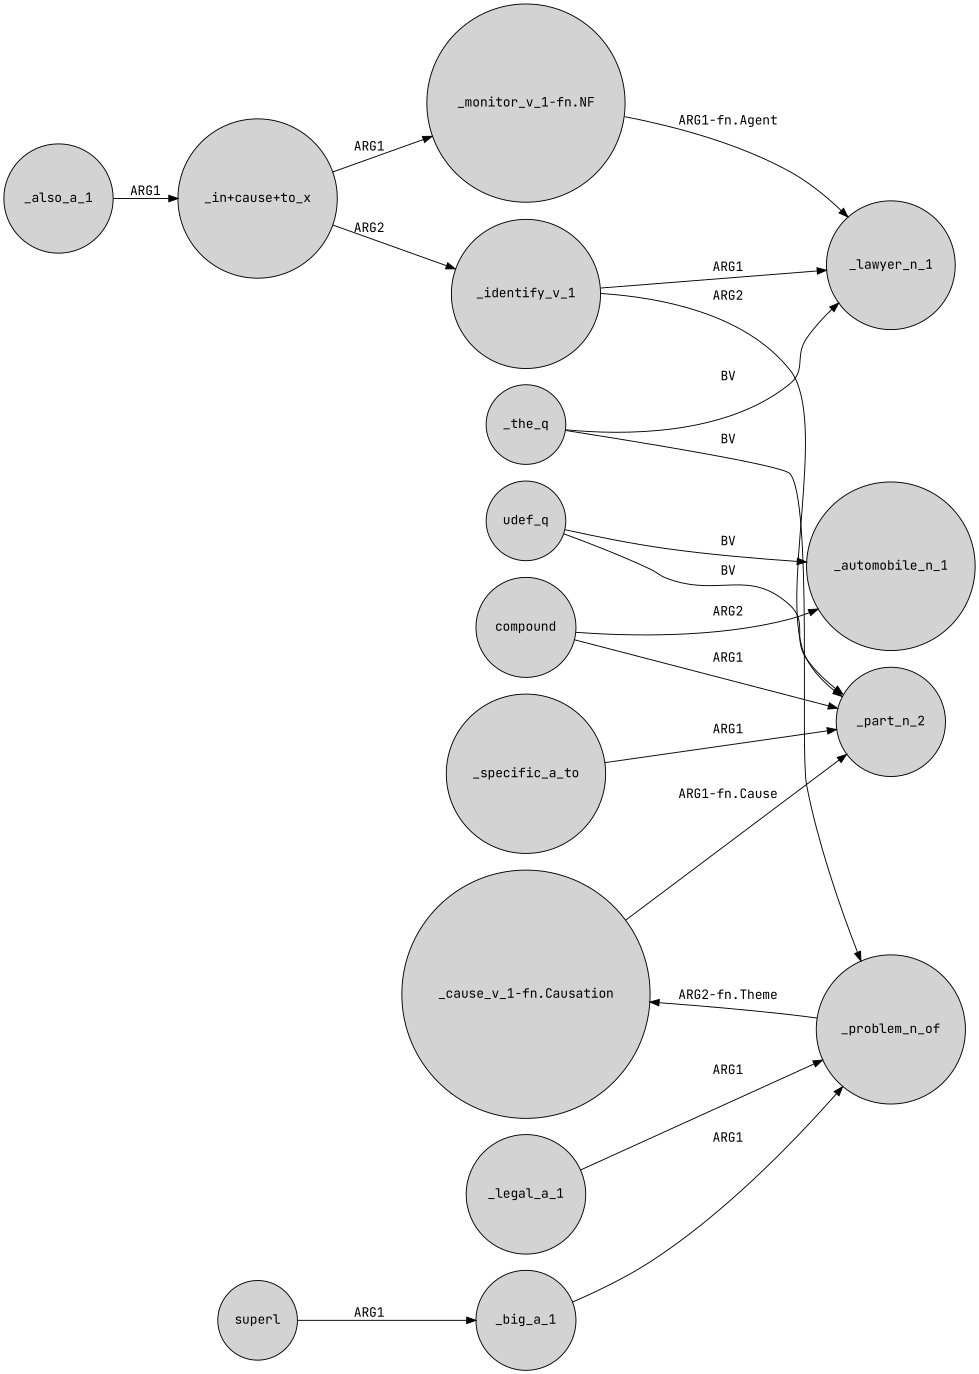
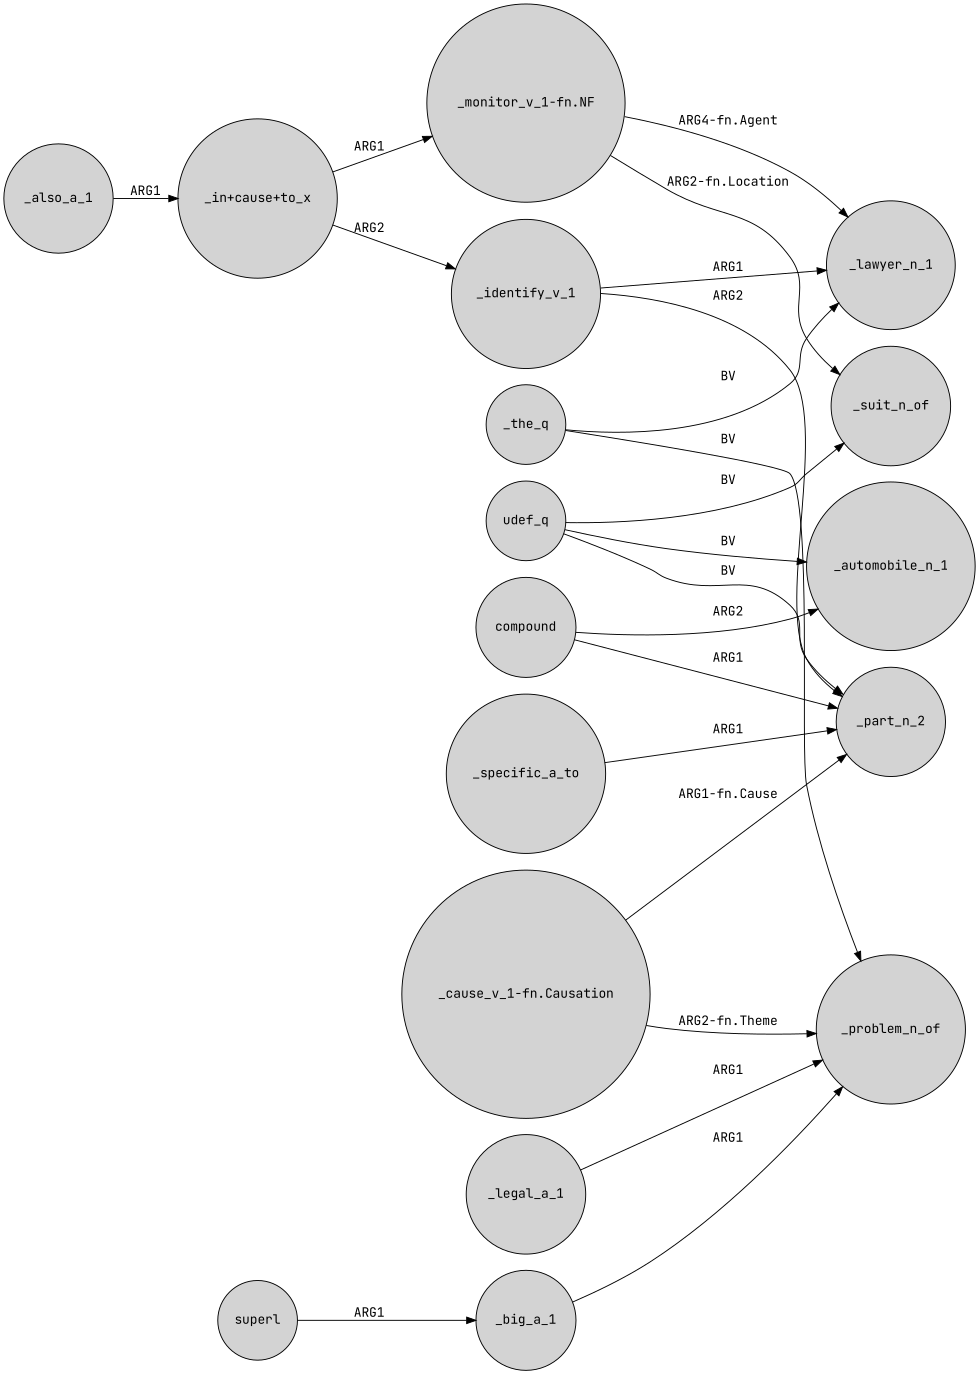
edge "_monitor_v_1-fn.NF" -> "_lawyer_n_1": label "ARG1-fn.Agent" -> "ARG4-fn.Agent"
node "_suit_n_of": added
edge "_problem_n_of" -> "_cause_v_1-fn.Causation": reversed
